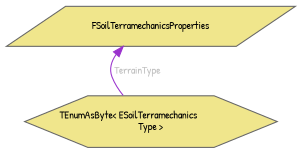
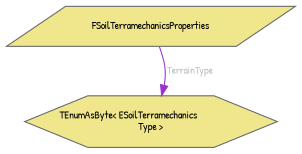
edge "TEnumAsByte< ESoilTerramechanics Type >" -> "FSoilTerramechanicsProperties": reversed
